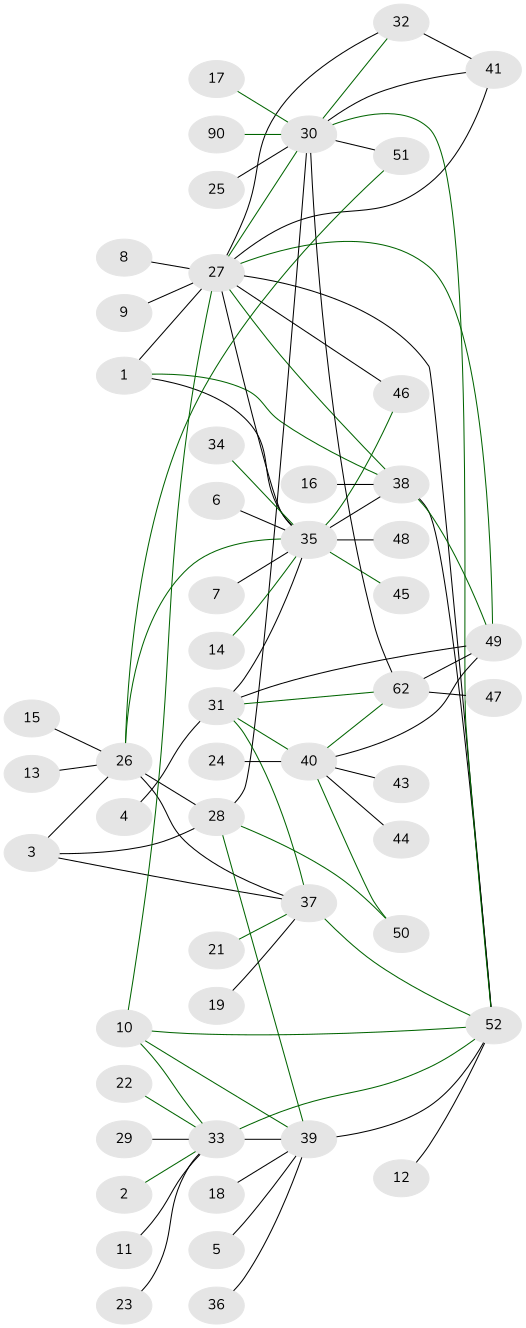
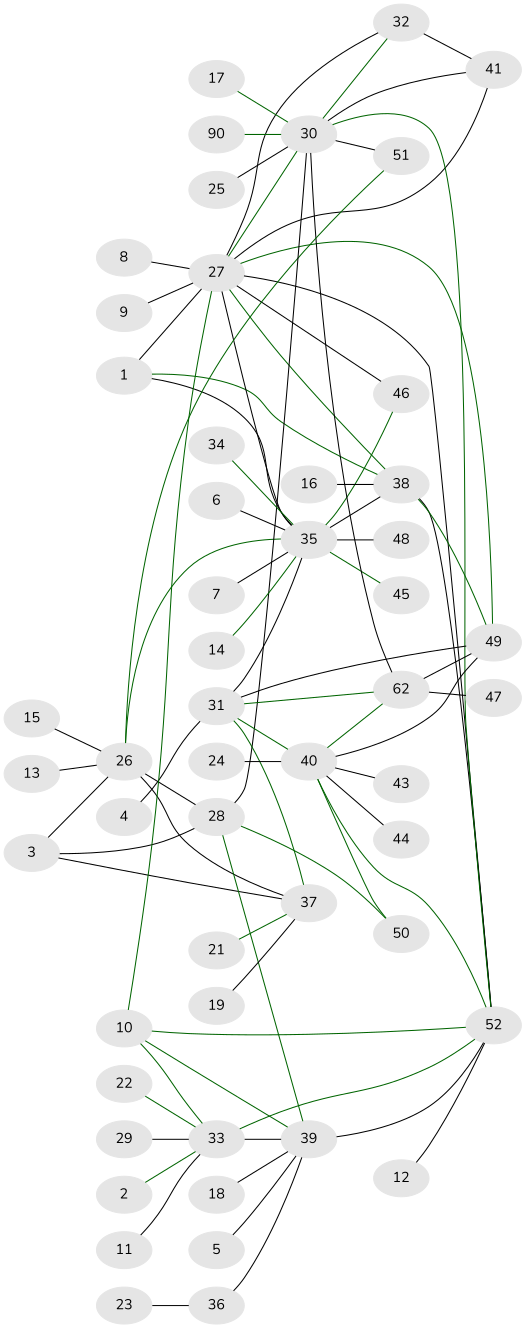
edge "37" -- "52": now "40" -- "52"
edge "33" -- "23": now "36" -- "23"
